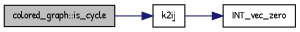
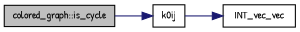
node "k2ij": label "k2ij" -> "k0ij"
node "INT_vec_zero": label "INT_vec_zero" -> "INT_vec_vec"
